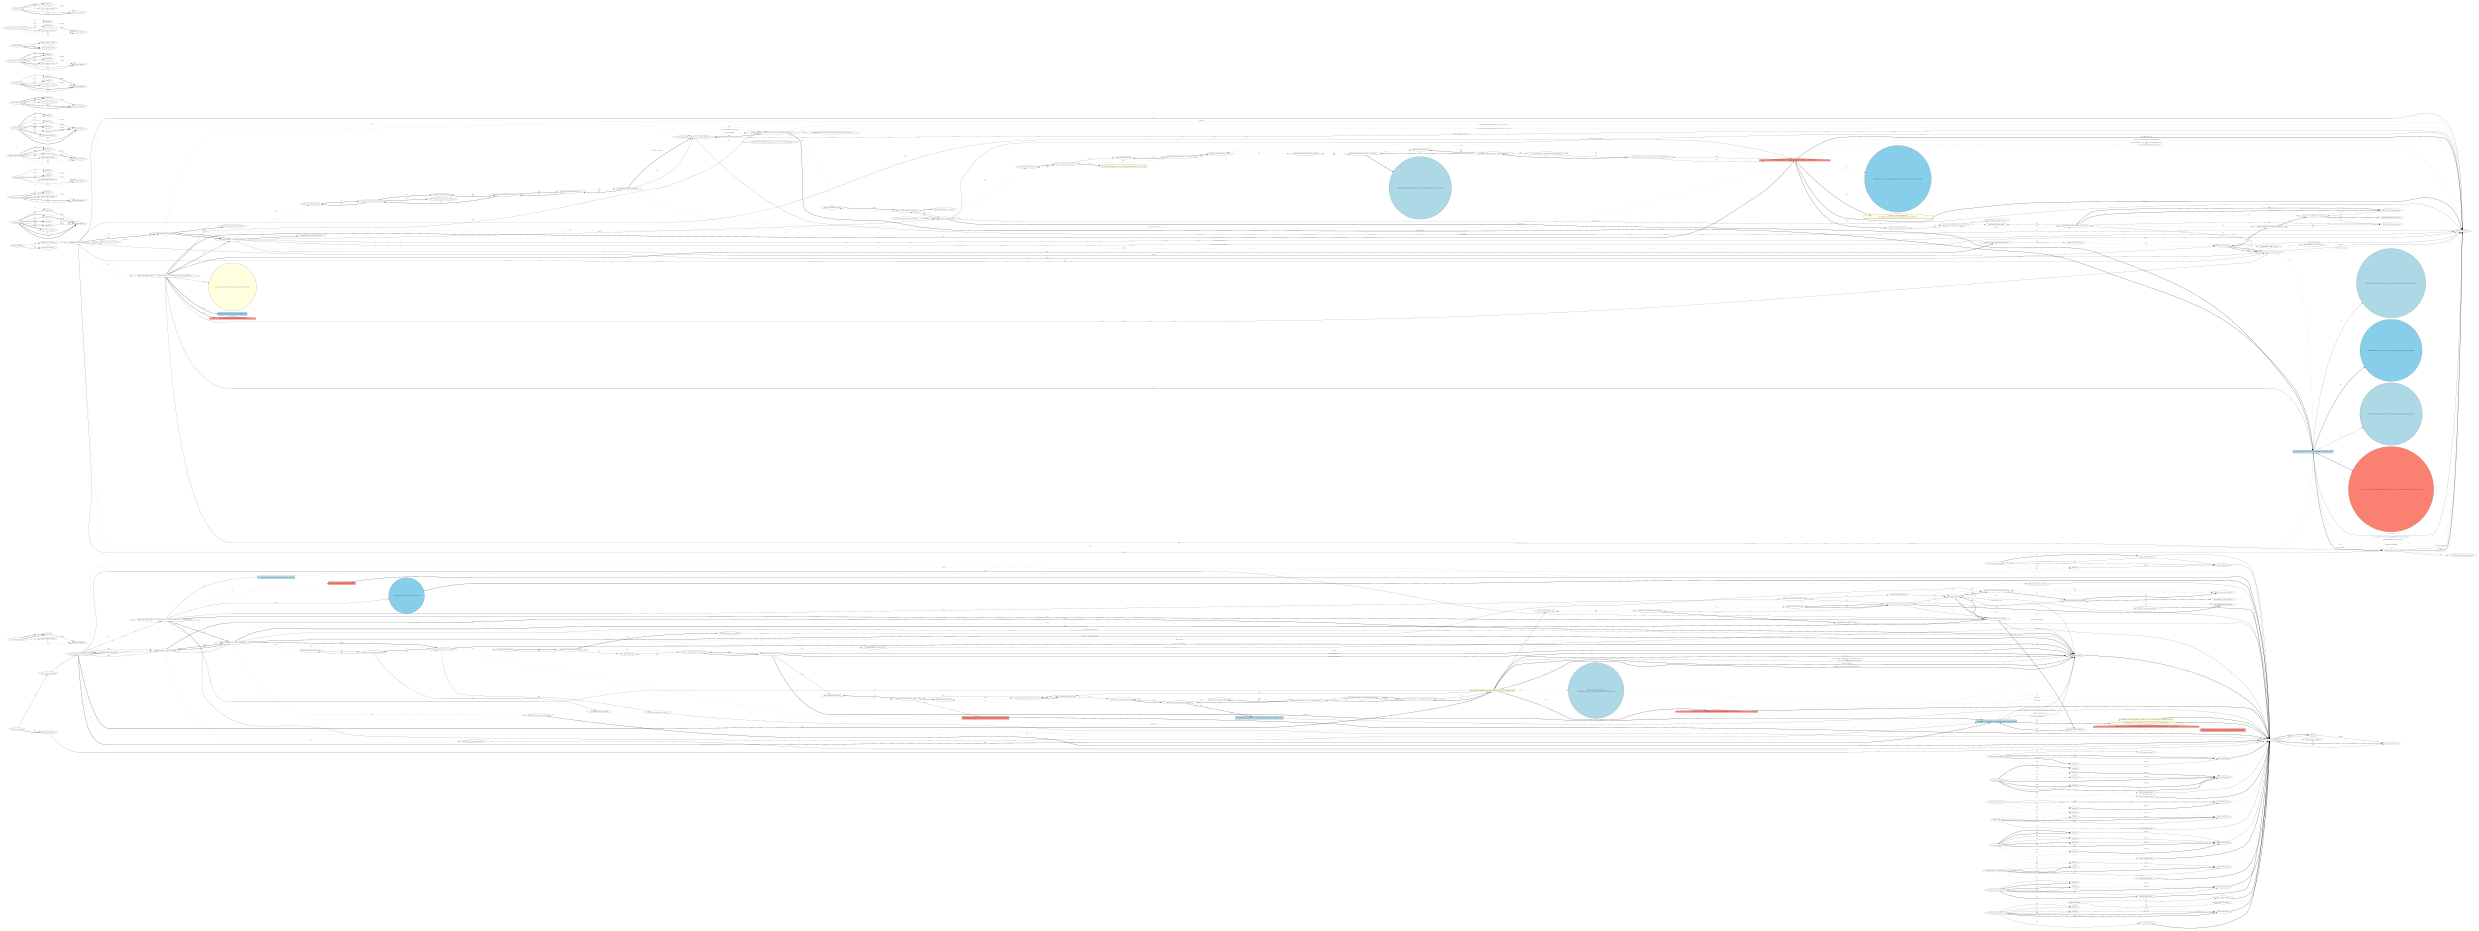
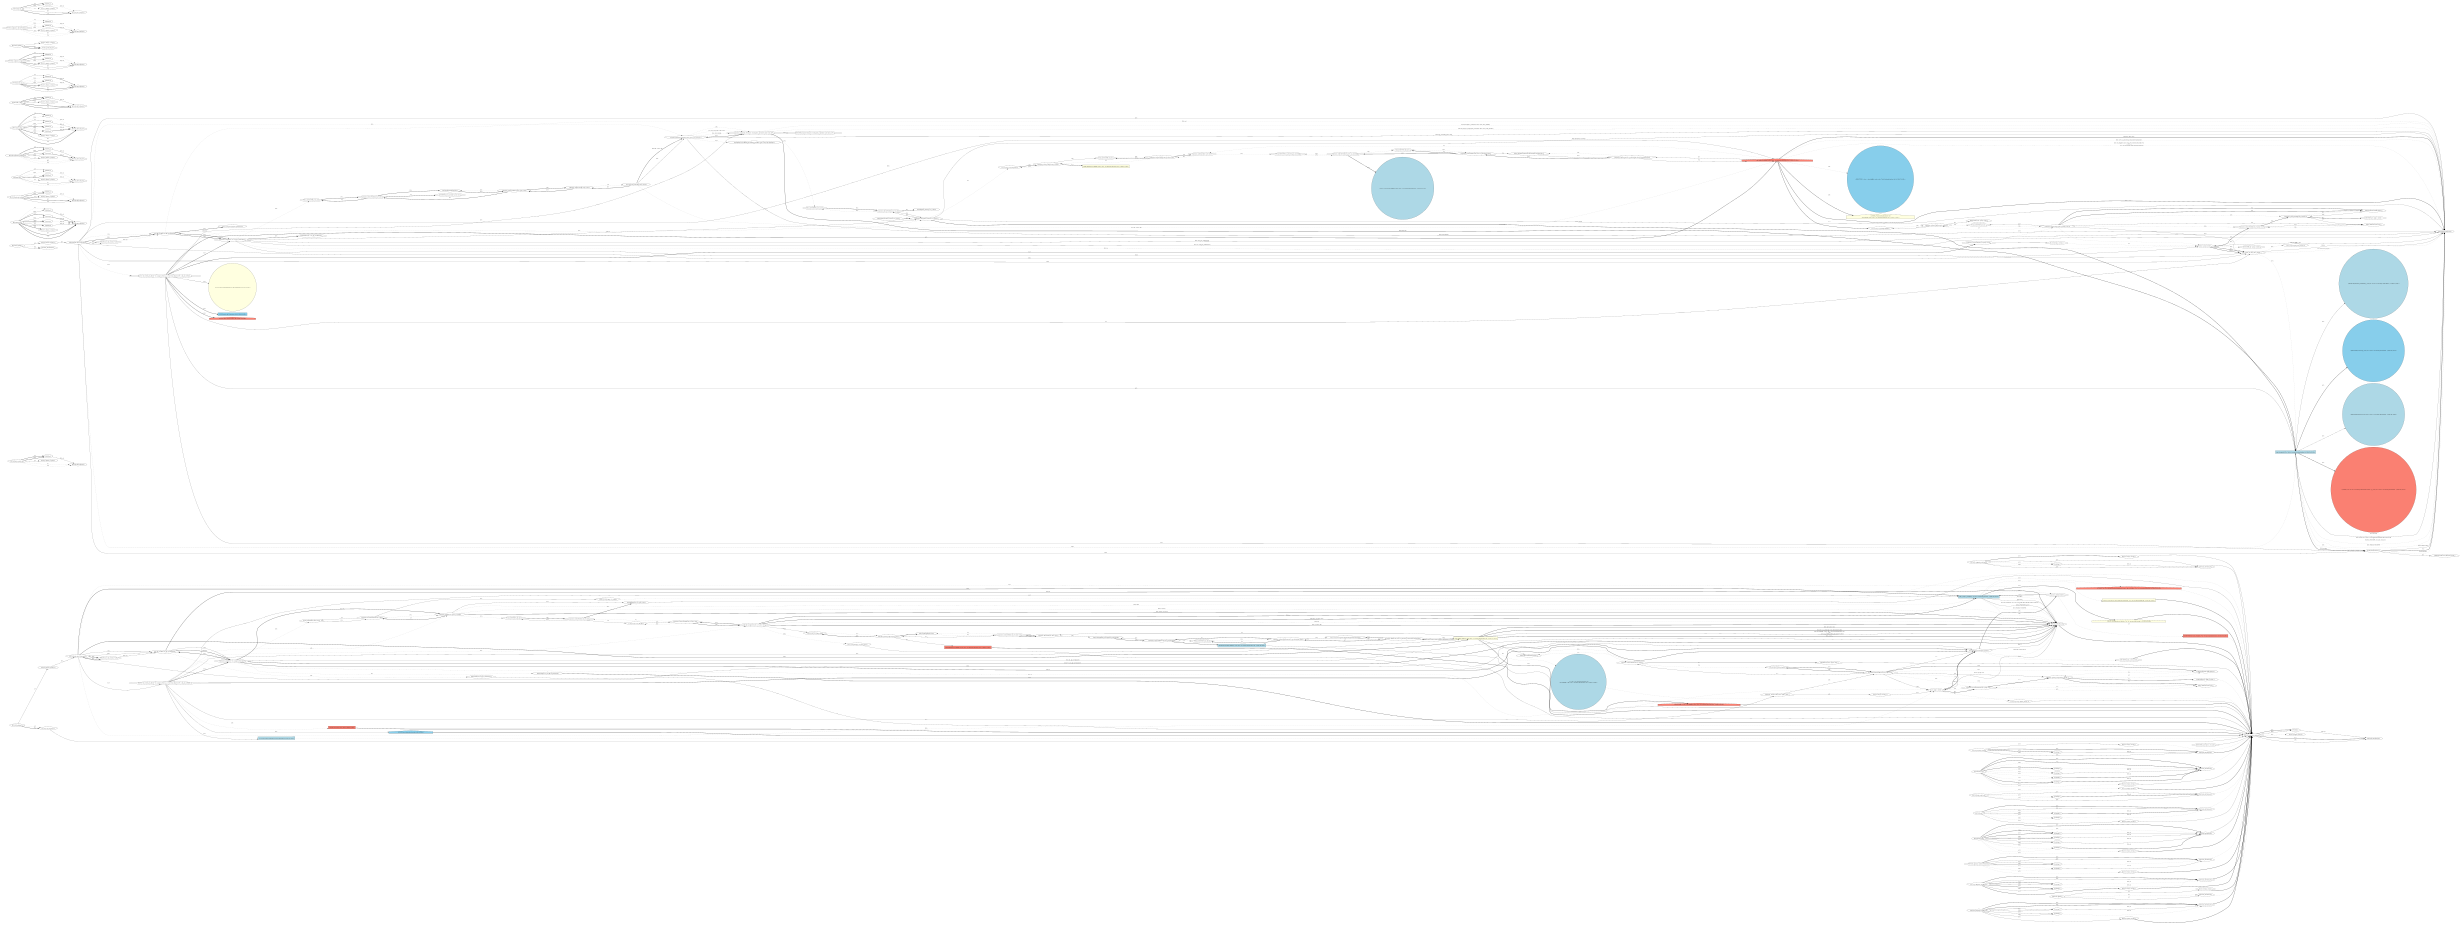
node "<(LOCAL,struct device dev: device)<SUB>5</SUB>>": shape circle -> house
edge "(<operator>.assignment,*name = d->name)" -> "(IDENTIFIER,name,*name = d->name)": now "(<operator>.assignment,*name = d->name)" -> "(IDENTIFIER,d,dev = d->udev->dev)"
